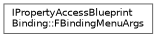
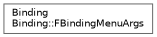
node "IPropertyAccessBlueprint Binding::FBindingMenuArgs": label "IPropertyAccessBlueprint Binding::FBindingMenuArgs" -> "Binding Binding::FBindingMenuArgs"
